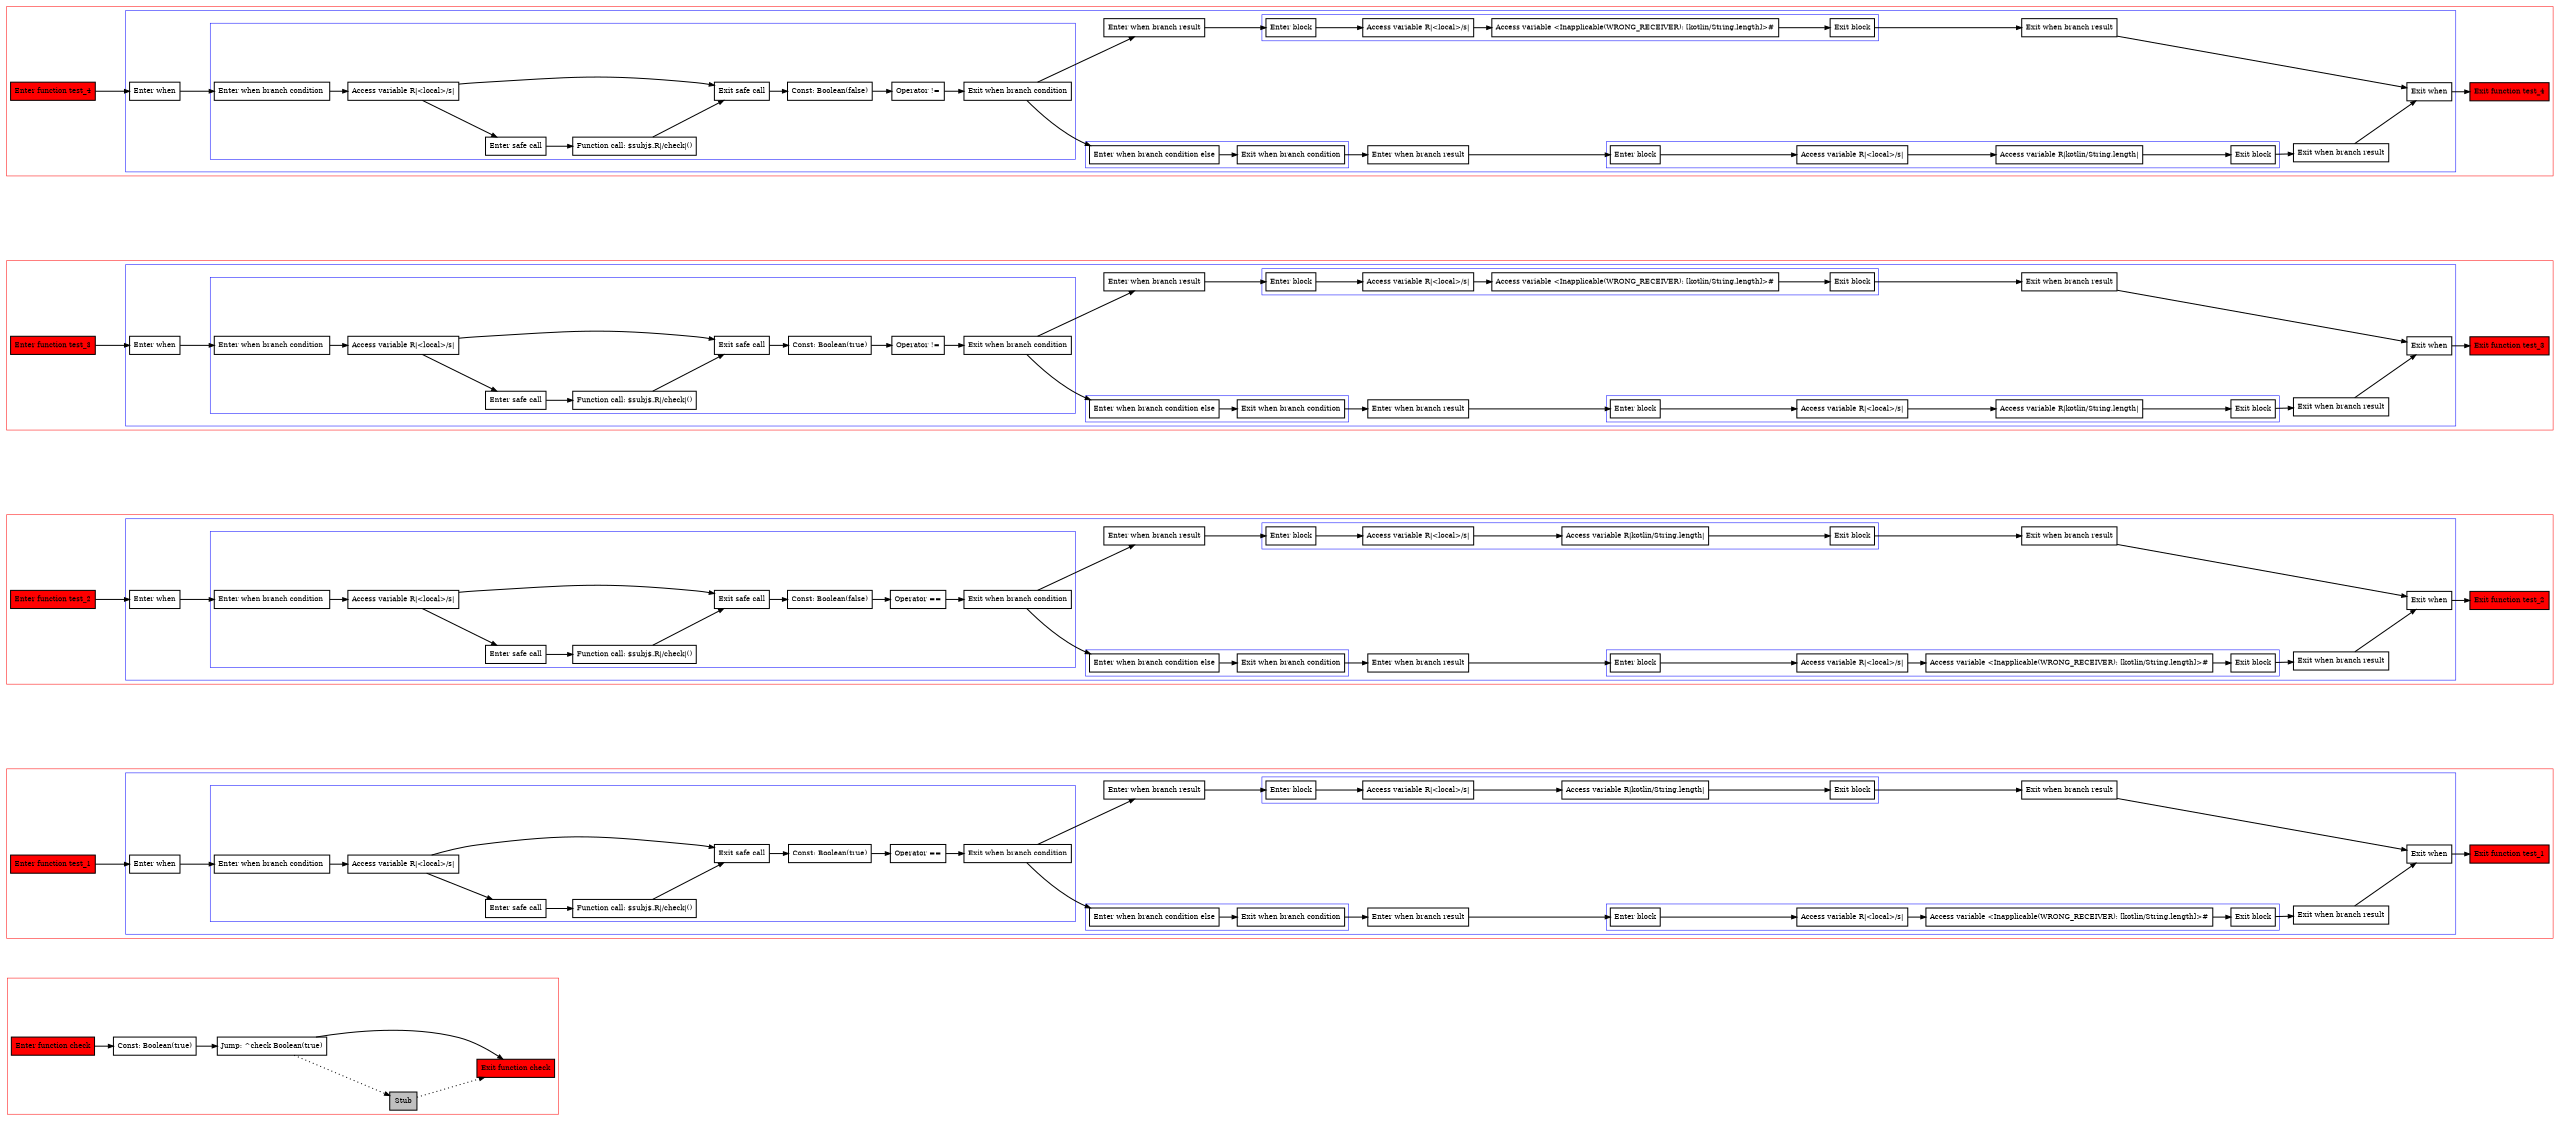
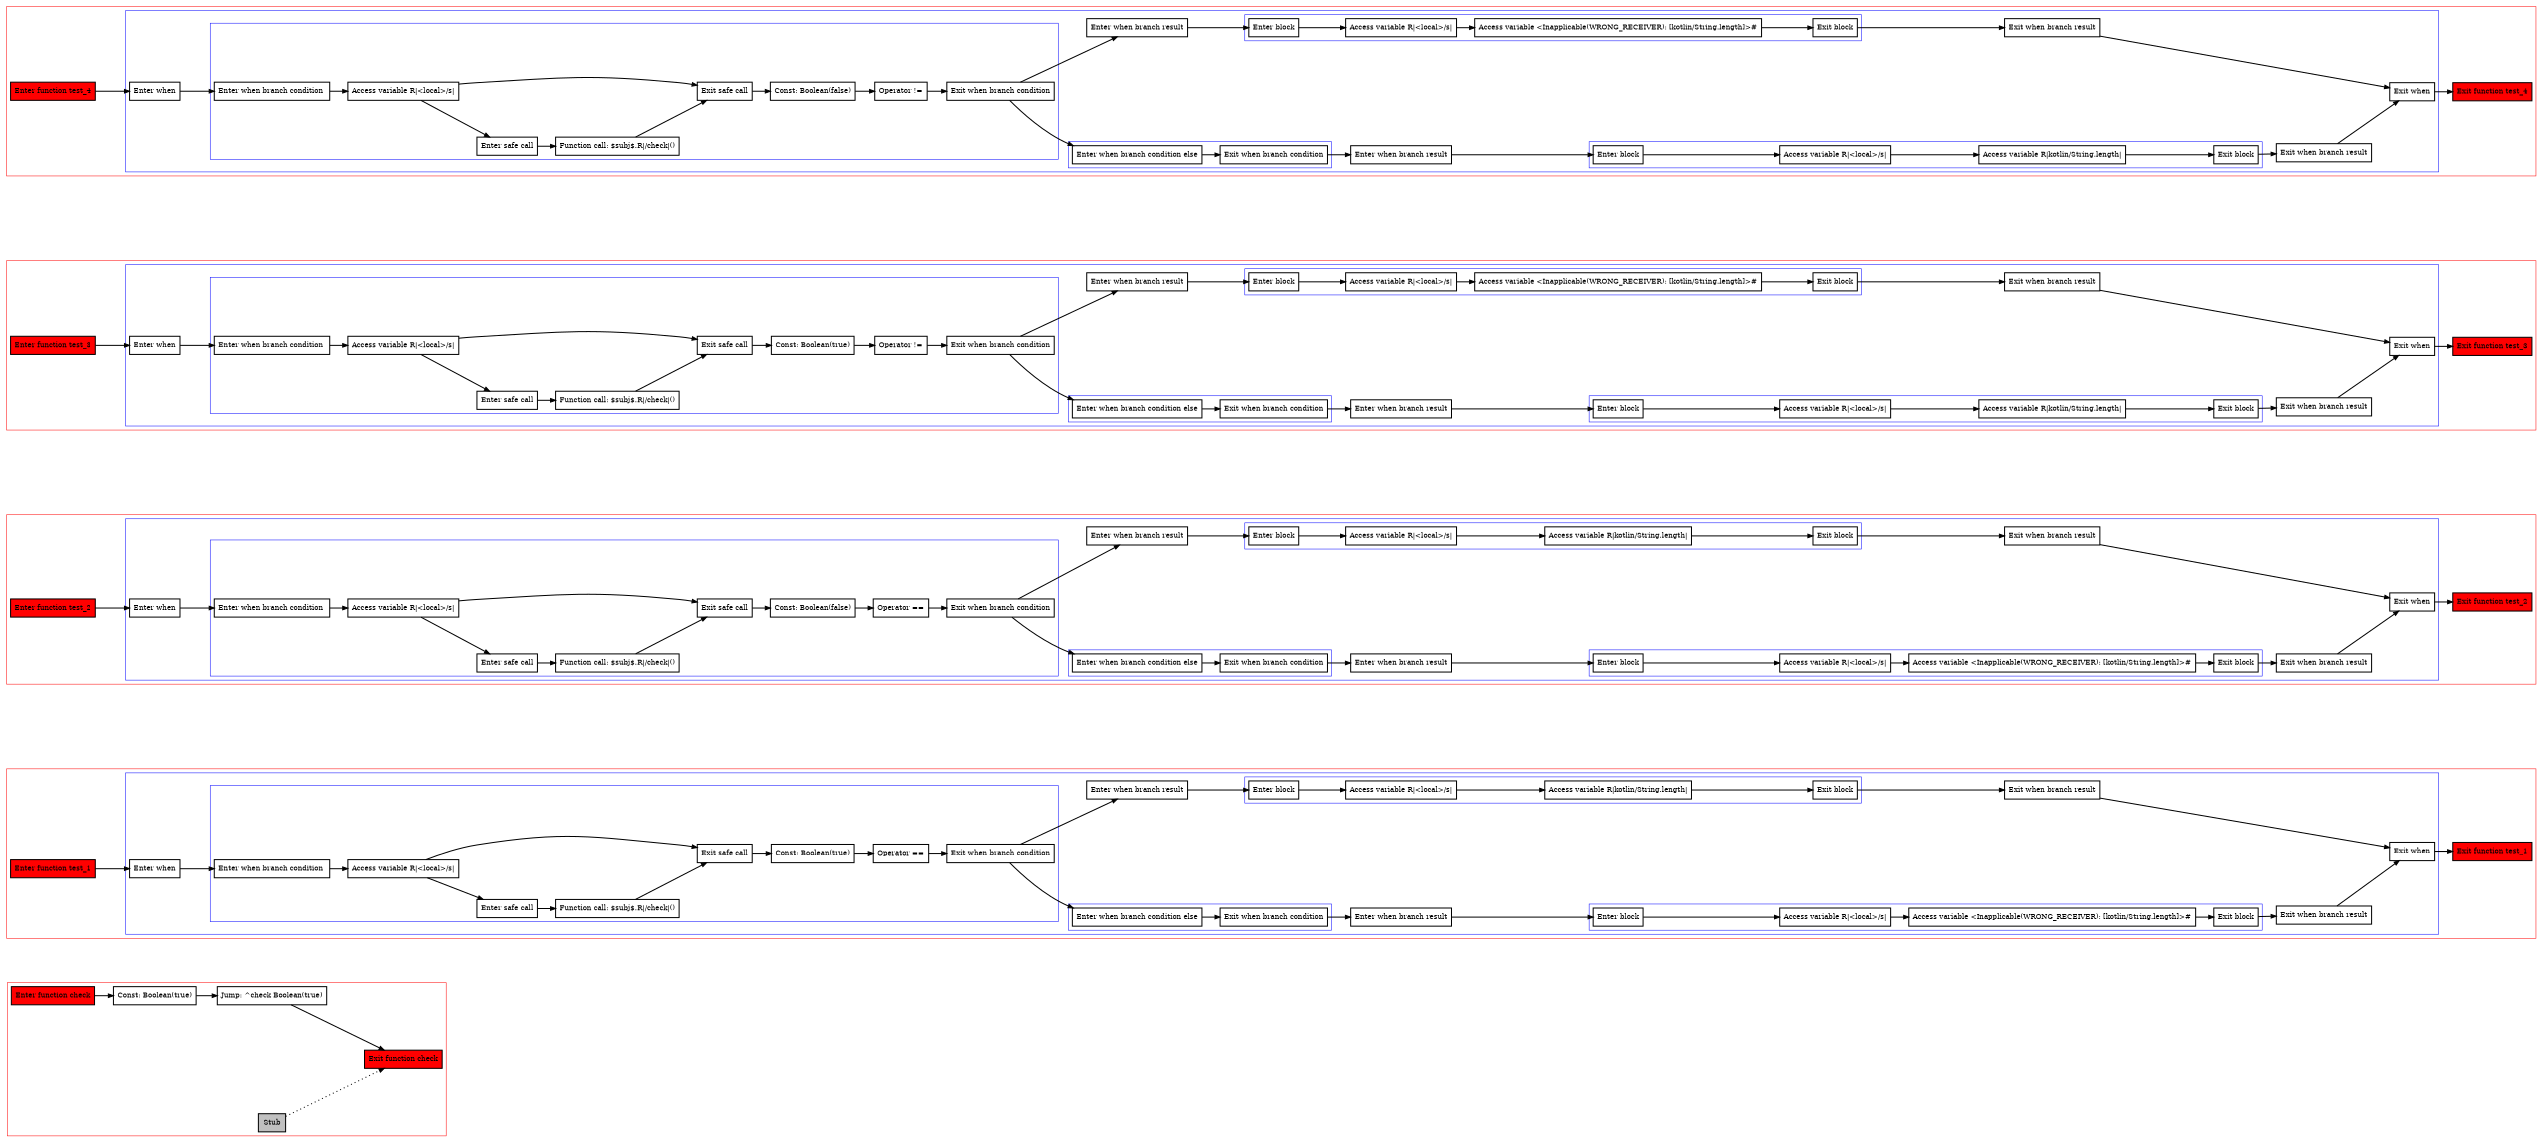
edge "Jump: ^check Boolean(true)" -> "Stub": removed
